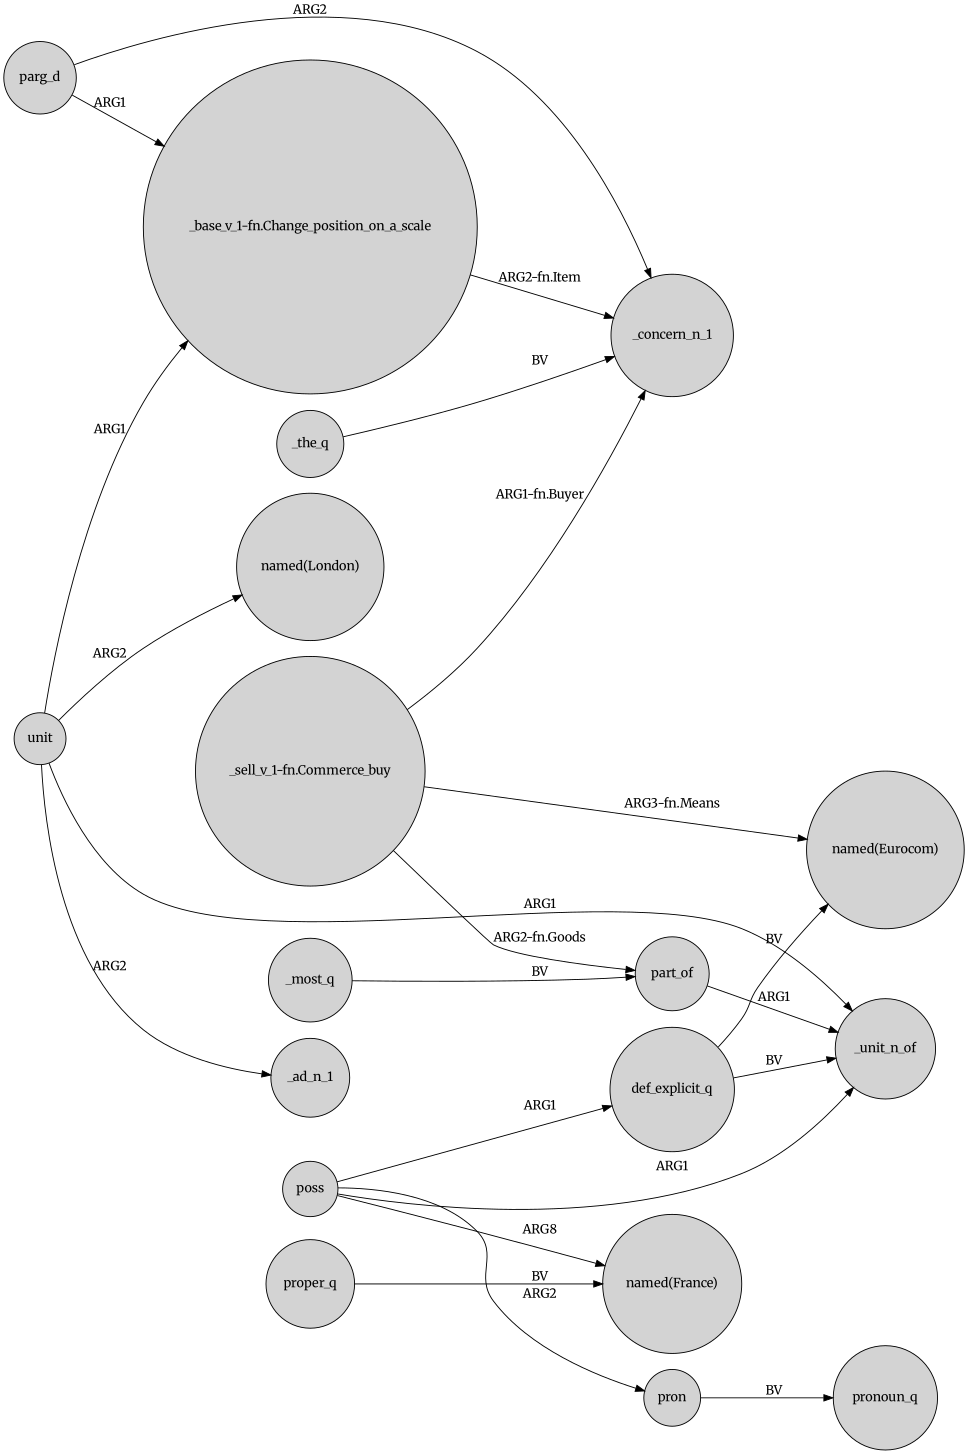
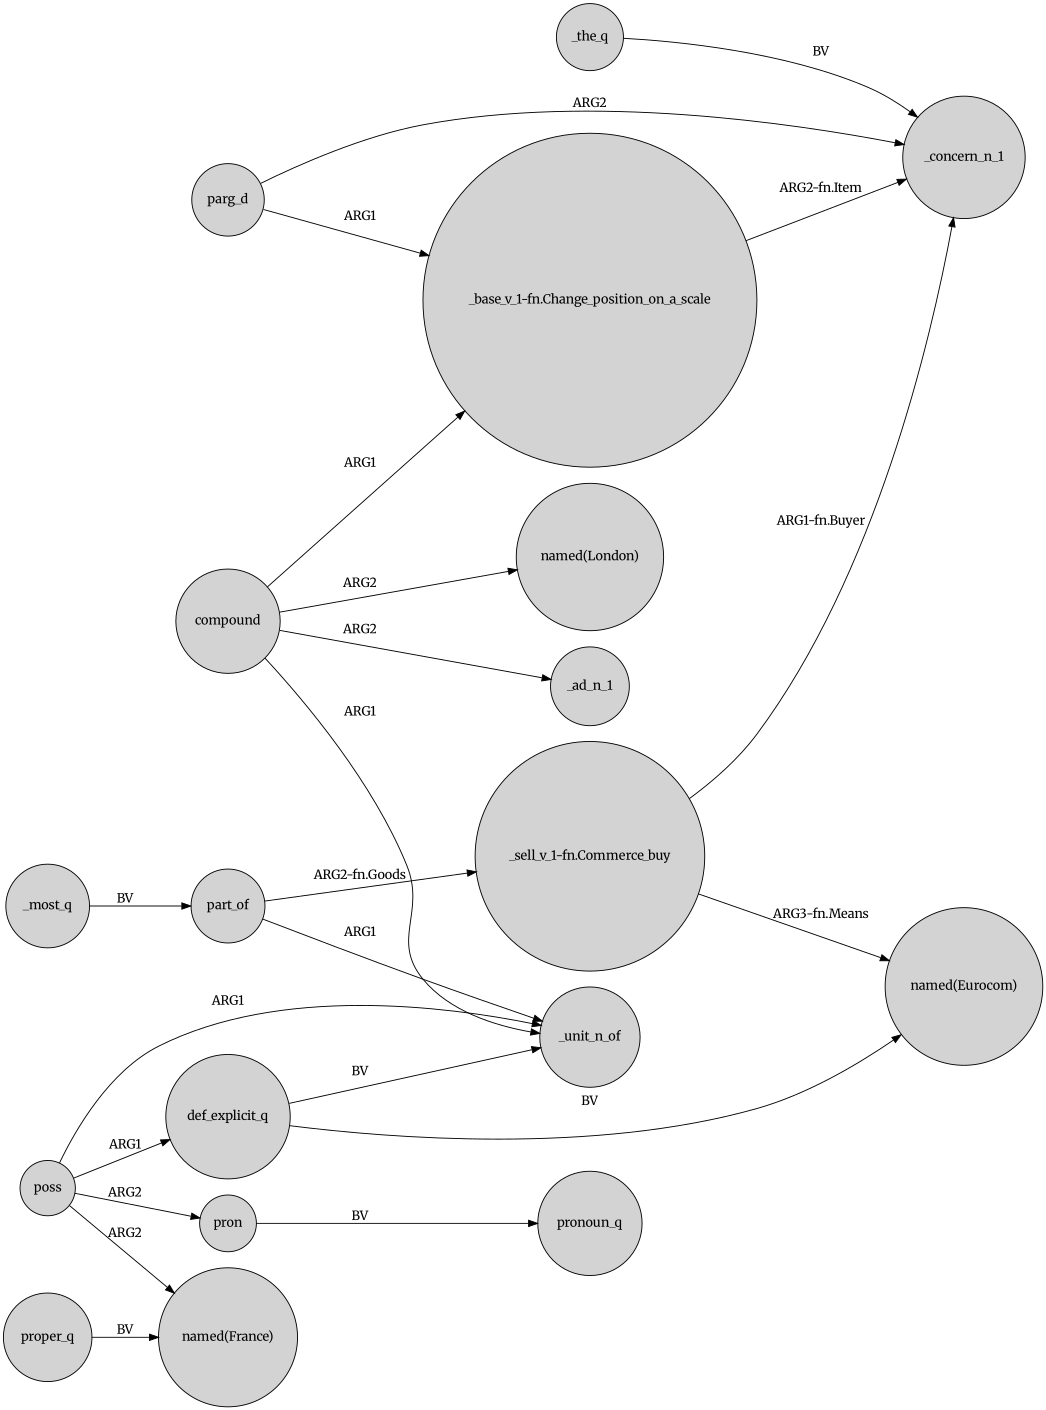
node "unit": label "unit" -> "compound"
edge "_sell_v_1-fn.Commerce_buy" -> "part_of": reversed
edge "poss" -> "named(France)": label "ARG8" -> "ARG2"
